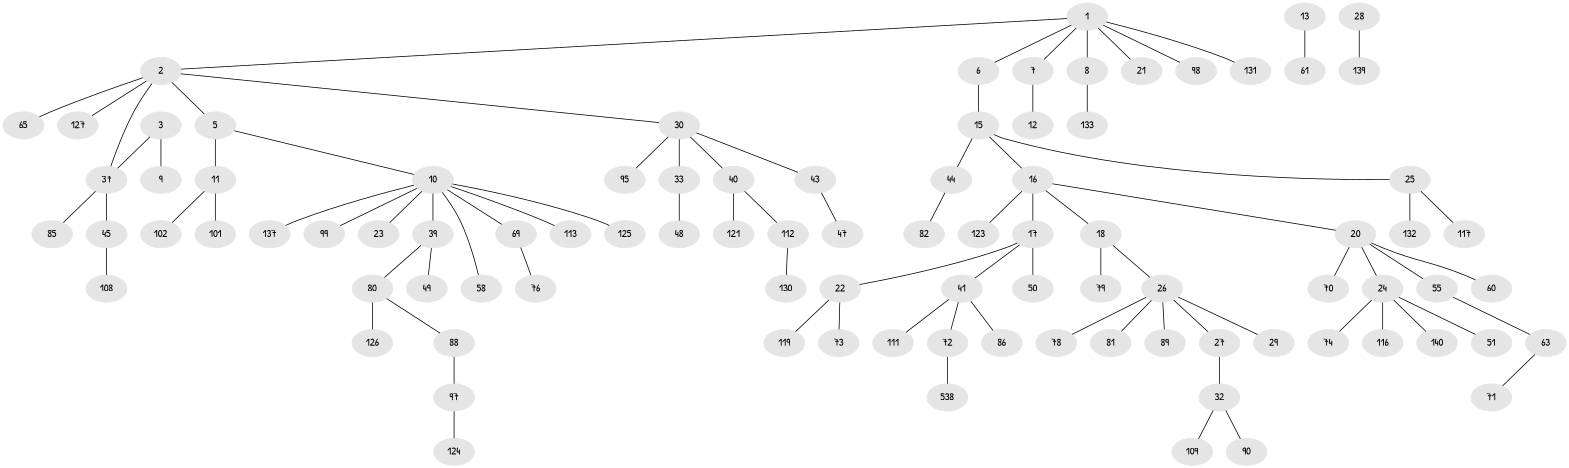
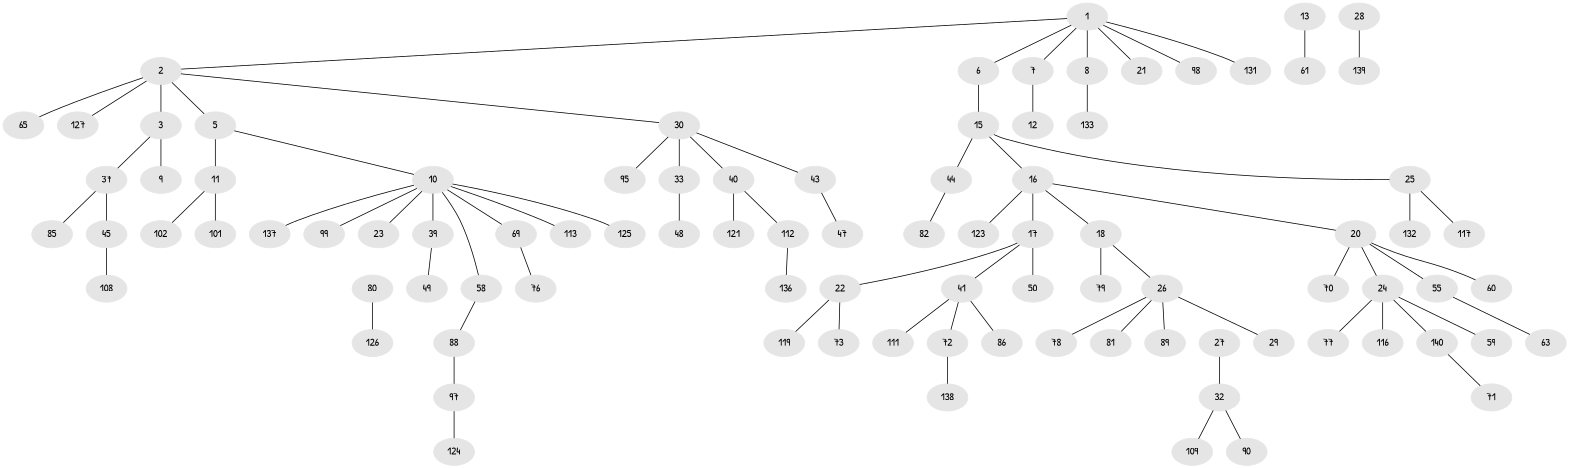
edge "2" -- "37": now "2" -- "3"
edge "39" -- "80": removed
node "130": label "130" -> "136"
edge "80" -- "88": now "58" -- "88"
edge "26" -- "27": removed
node "74": label "74" -> "77"
node "51": label "51" -> "59"
edge "63" -- "71": now "140" -- "71"
node "538": label "538" -> "138"
